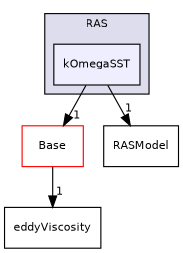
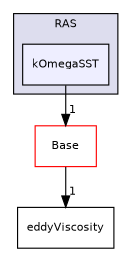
node "RASModel": removed
